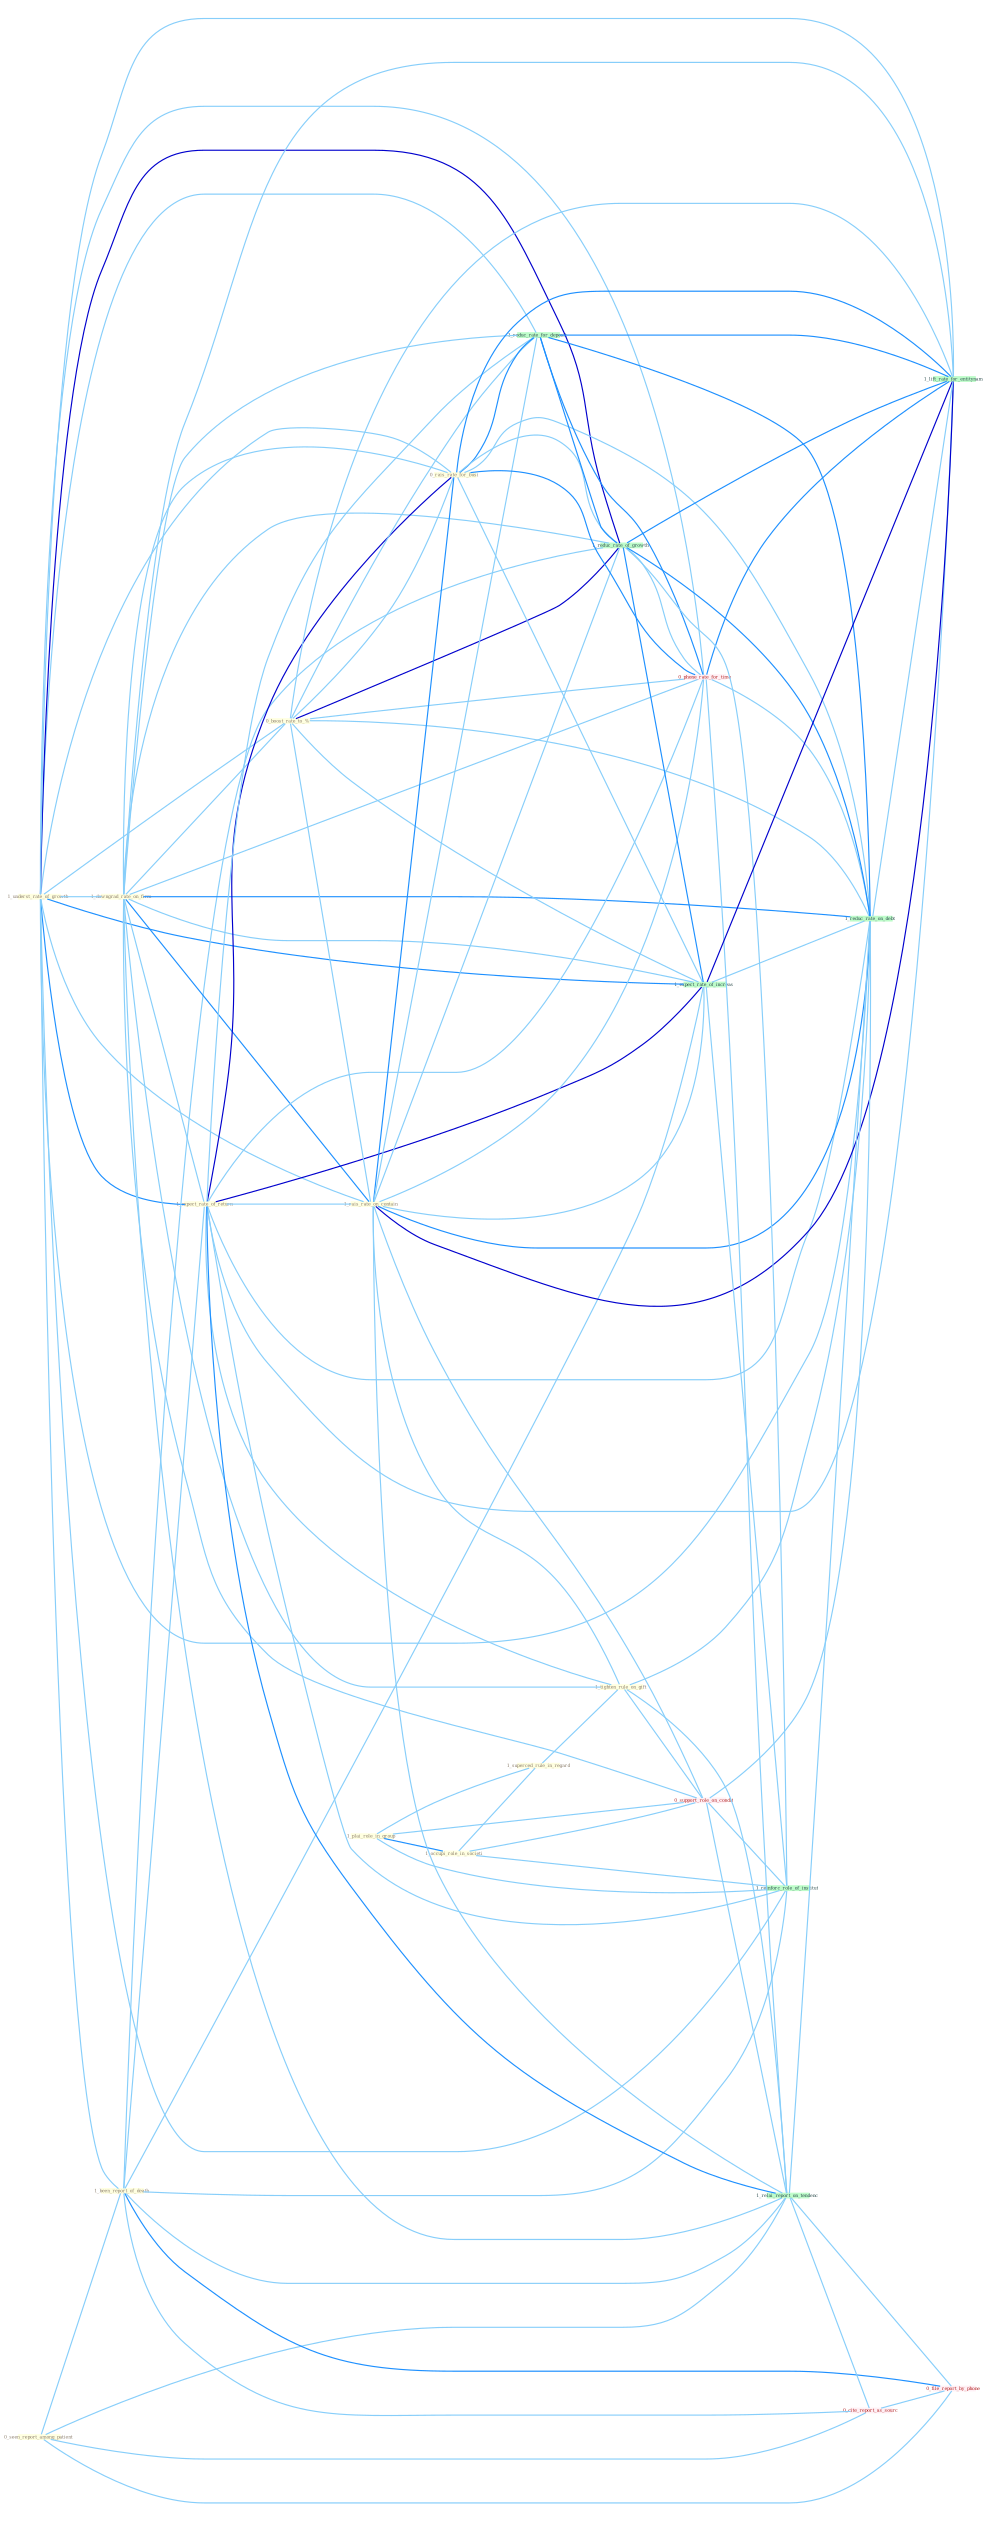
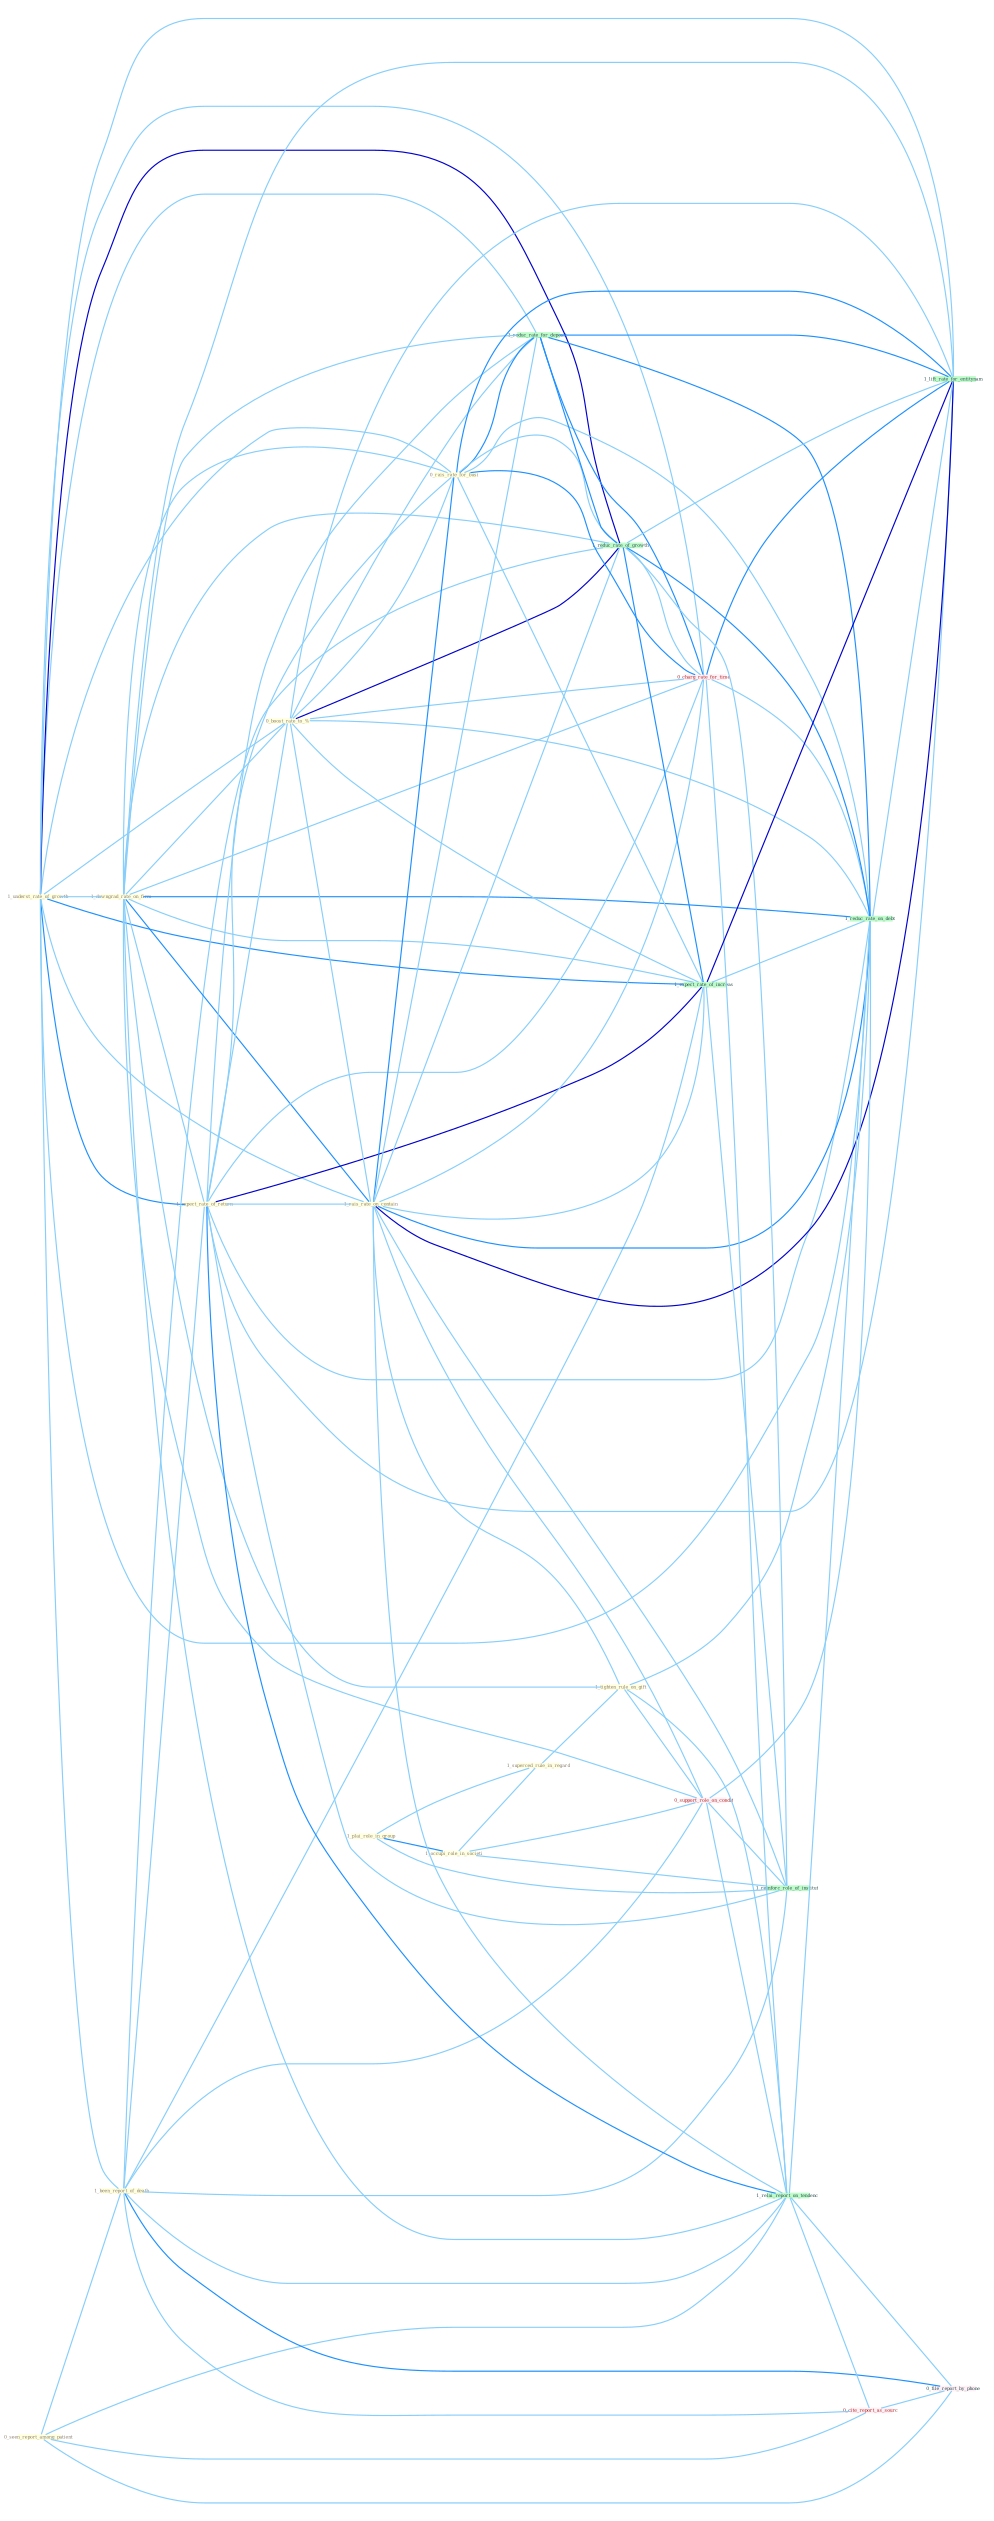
edge "1_lift_rate_for_entitynam" -- "1_reduc_rate_of_growth": color #1e90ff -> #87cefa
edge "0_rais_rate_for_busi" -- "1_expect_rate_of_return": color #0000cd -> #87cefa
node "0_phone_rate_for_time": label "0_phone_rate_for_time" -> "0_charg_rate_for_time"
edge "1_expect_rate_of_return" -- "1_tighten_rule_on_gift": now "1_expect_rate_of_return" -- "0_boost_rate_to_%"
edge "0_support_role_on_condit" -- "1_plai_role_in_group": now "0_support_role_on_condit" -- "1_been_report_of_death"
edge "1_underst_rate_of_growth" -- "1_reinforc_role_of_institut": now "1_rais_rate_on_contain" -- "1_reinforc_role_of_institut"
node "0_file_report_by_phone": fontcolor #b22222 -> #2f4f4f
